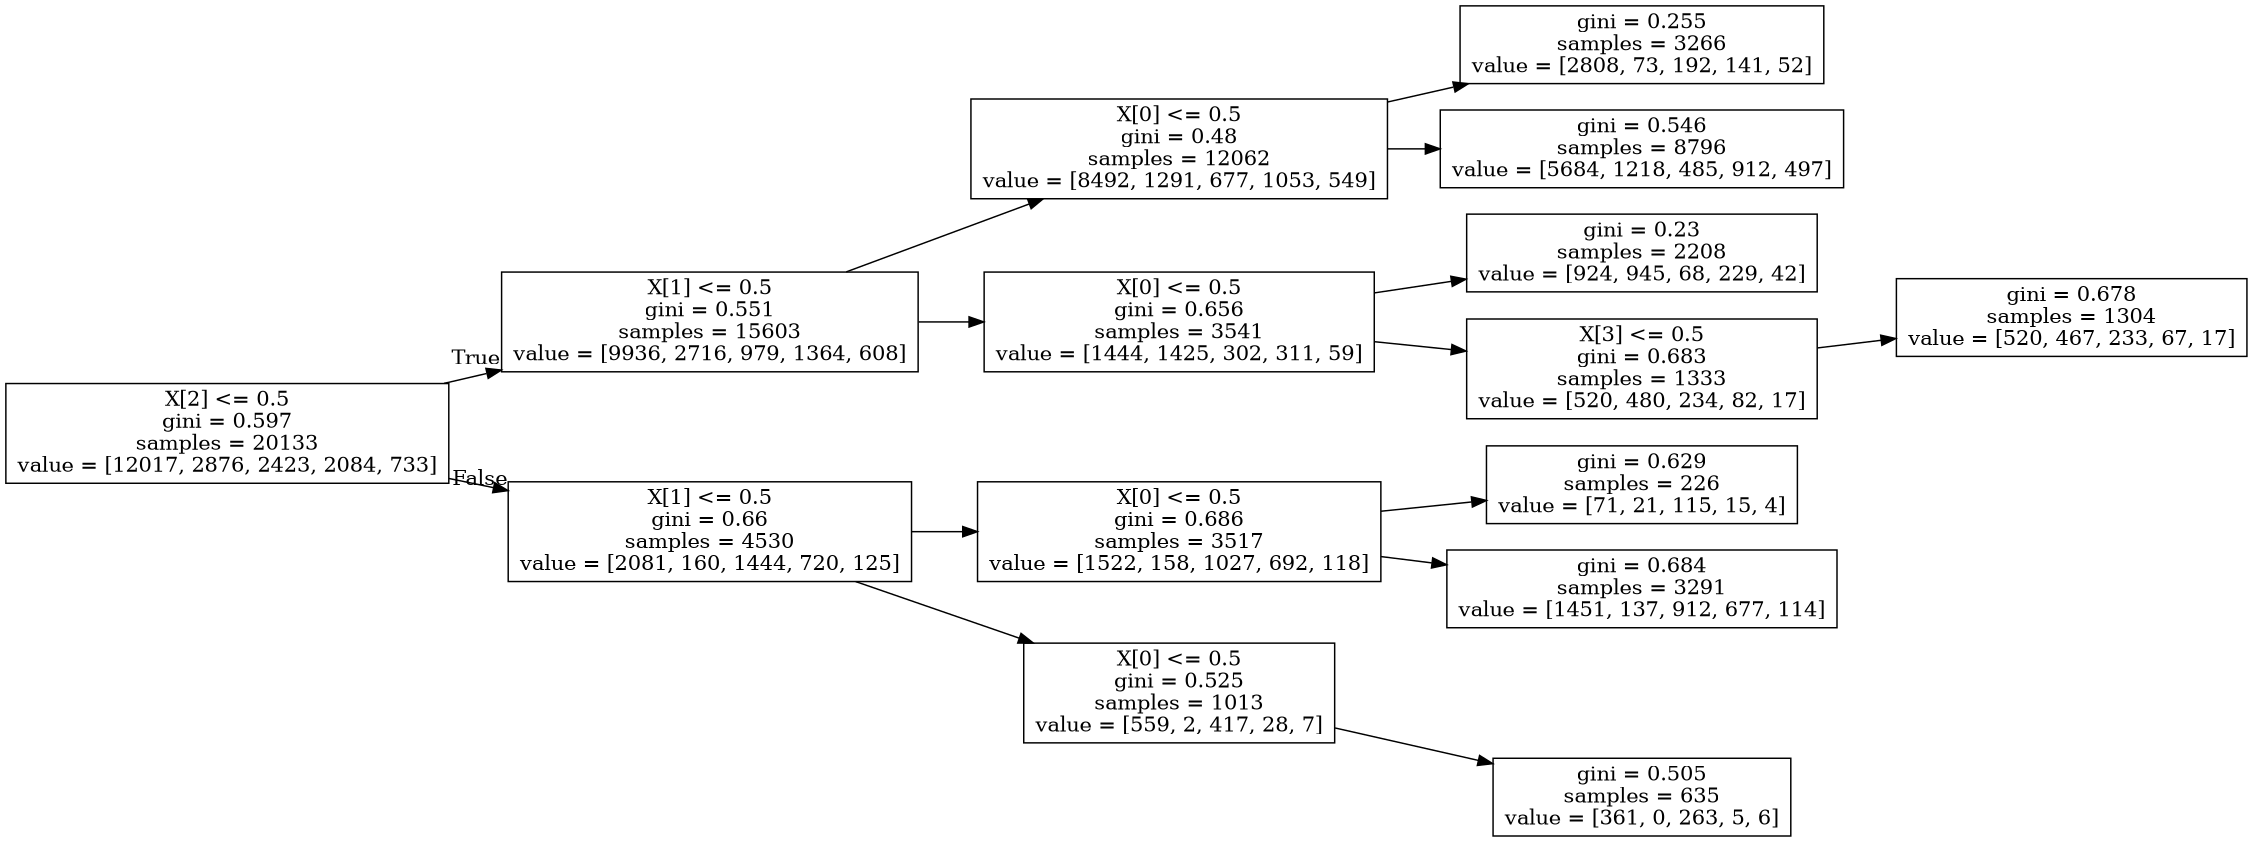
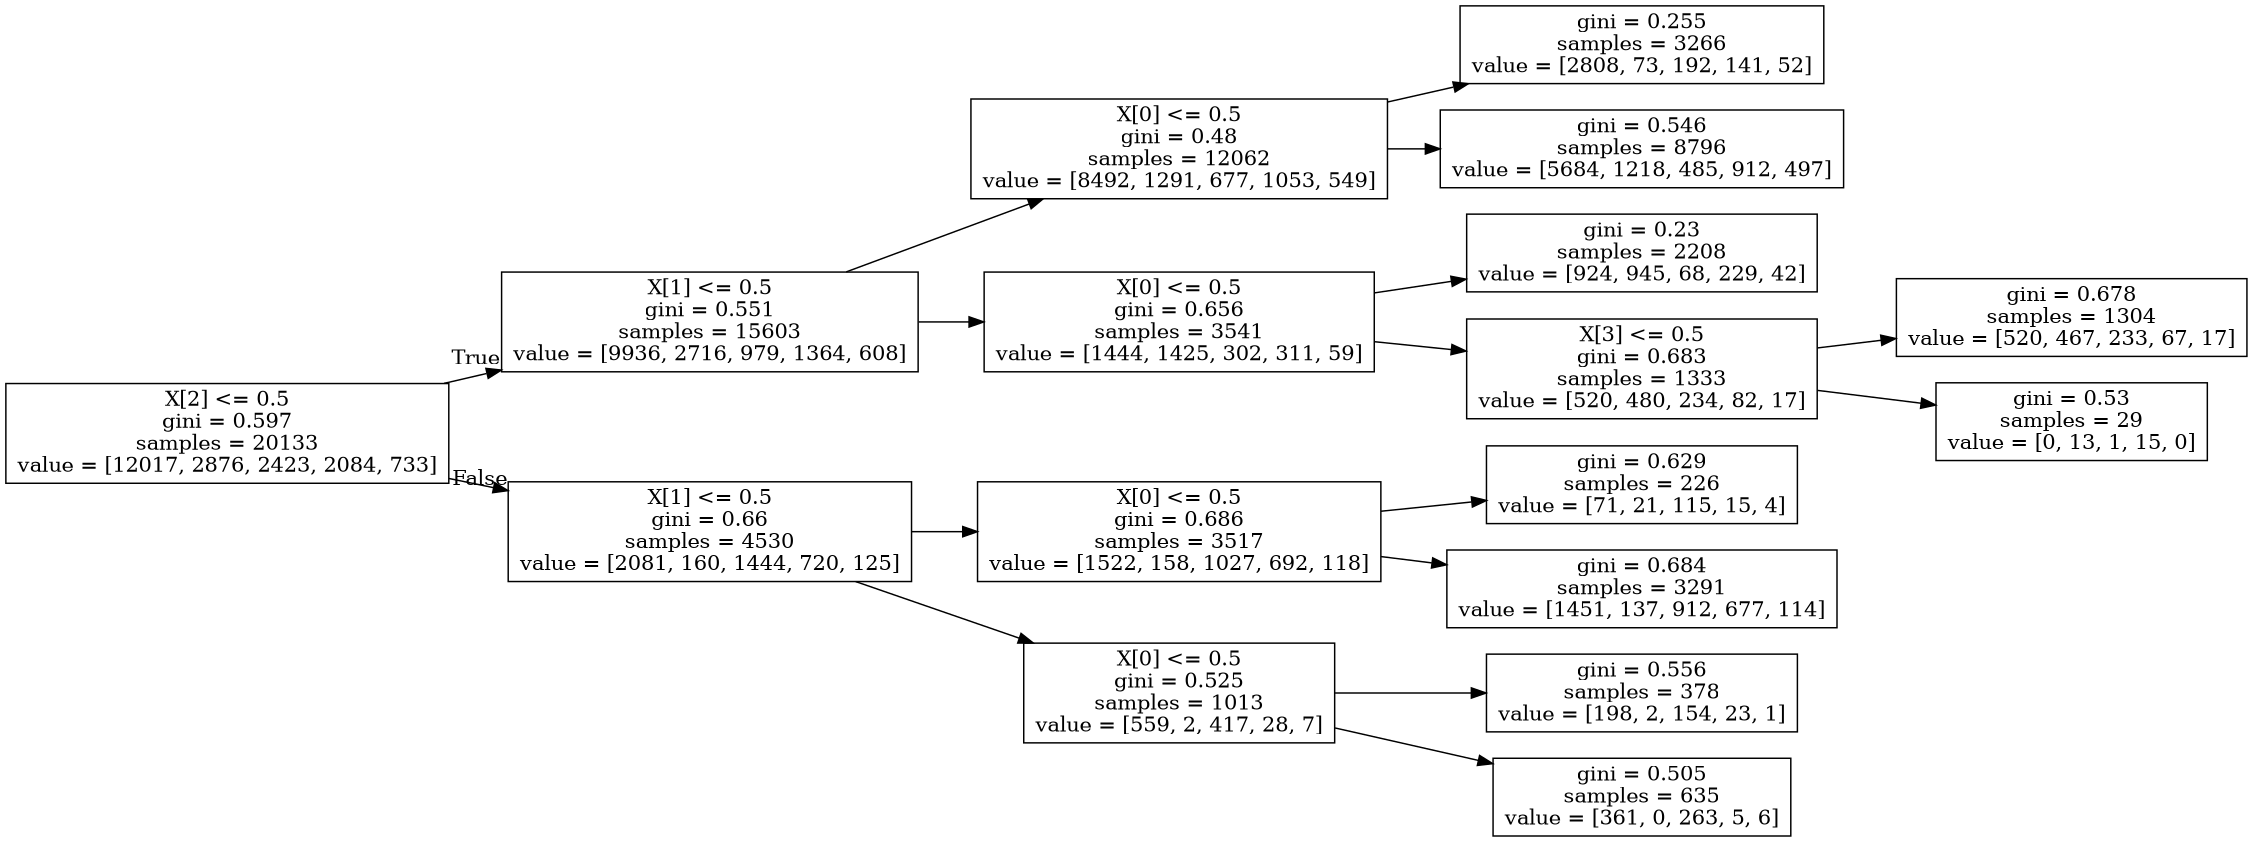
node "gini = 0.53 samples = 29 value = [0, 13, 1, 15, 0]": added
node "gini = 0.556 samples = 378 value = [198, 2, 154, 23, 1]": added
